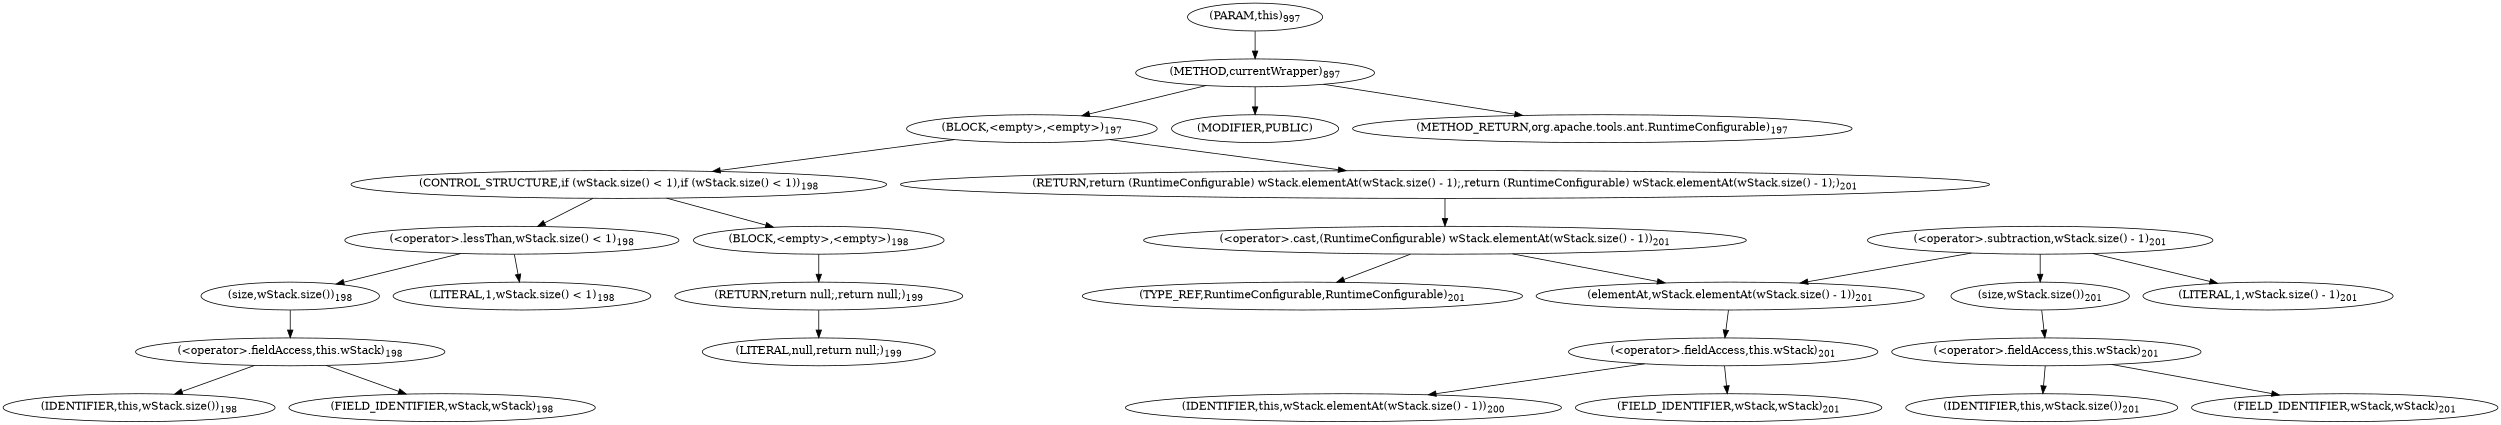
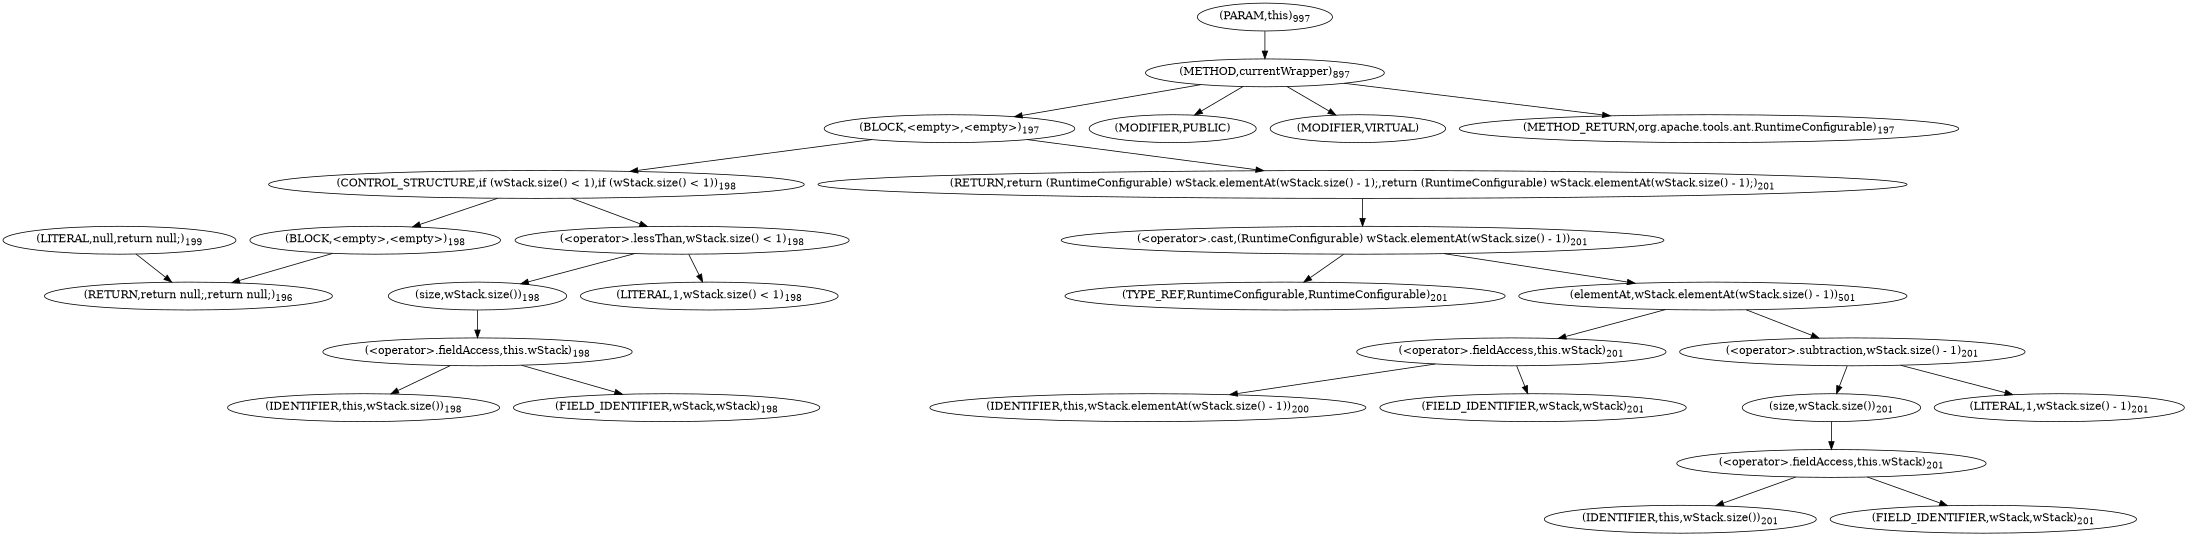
node "(MODIFIER,VIRTUAL)": added
edge "(<operator>.subtraction,wStack.size() - 1)" -> "(elementAt,wStack.elementAt(wStack.size() - 1))": reversed
node "(RETURN,return null;,return null;)": text "199" -> "196"
node "(elementAt,wStack.elementAt(wStack.size() - 1))": text "201" -> "501"
edge "(RETURN,return null;,return null;)" -> "(LITERAL,null,return null;)": reversed
